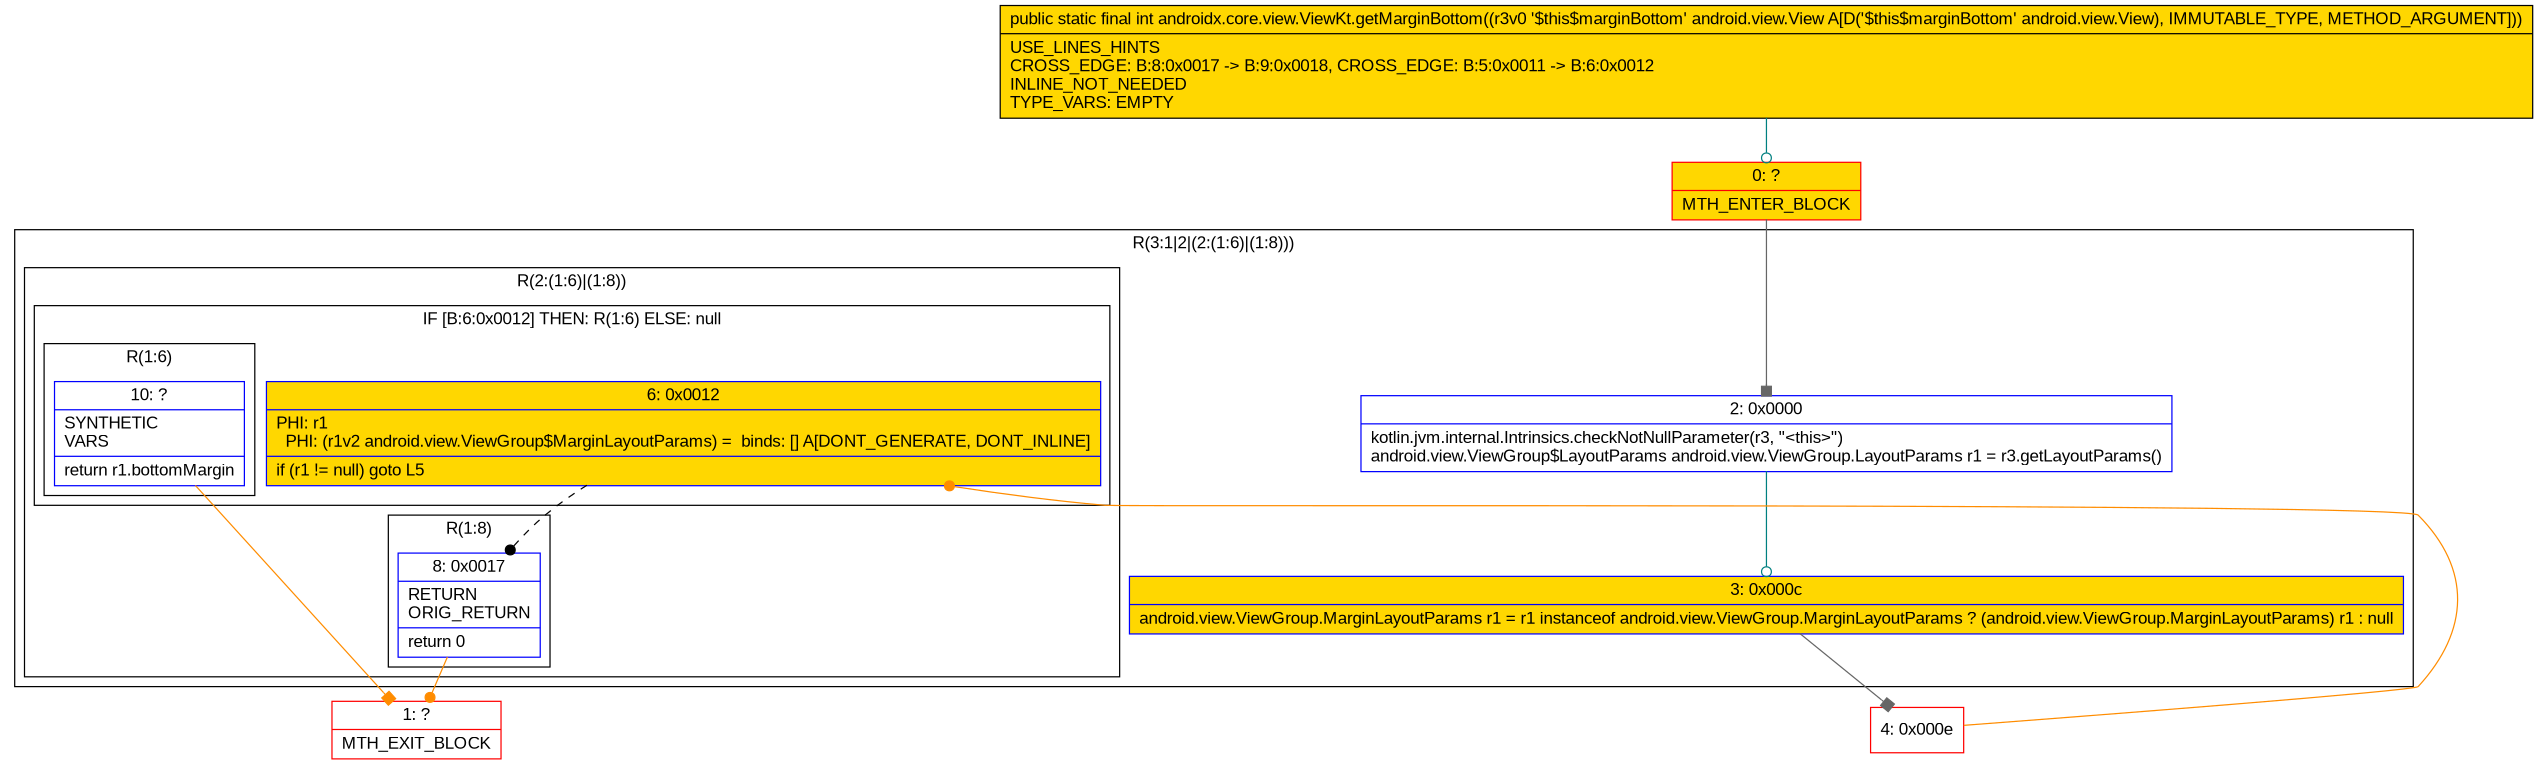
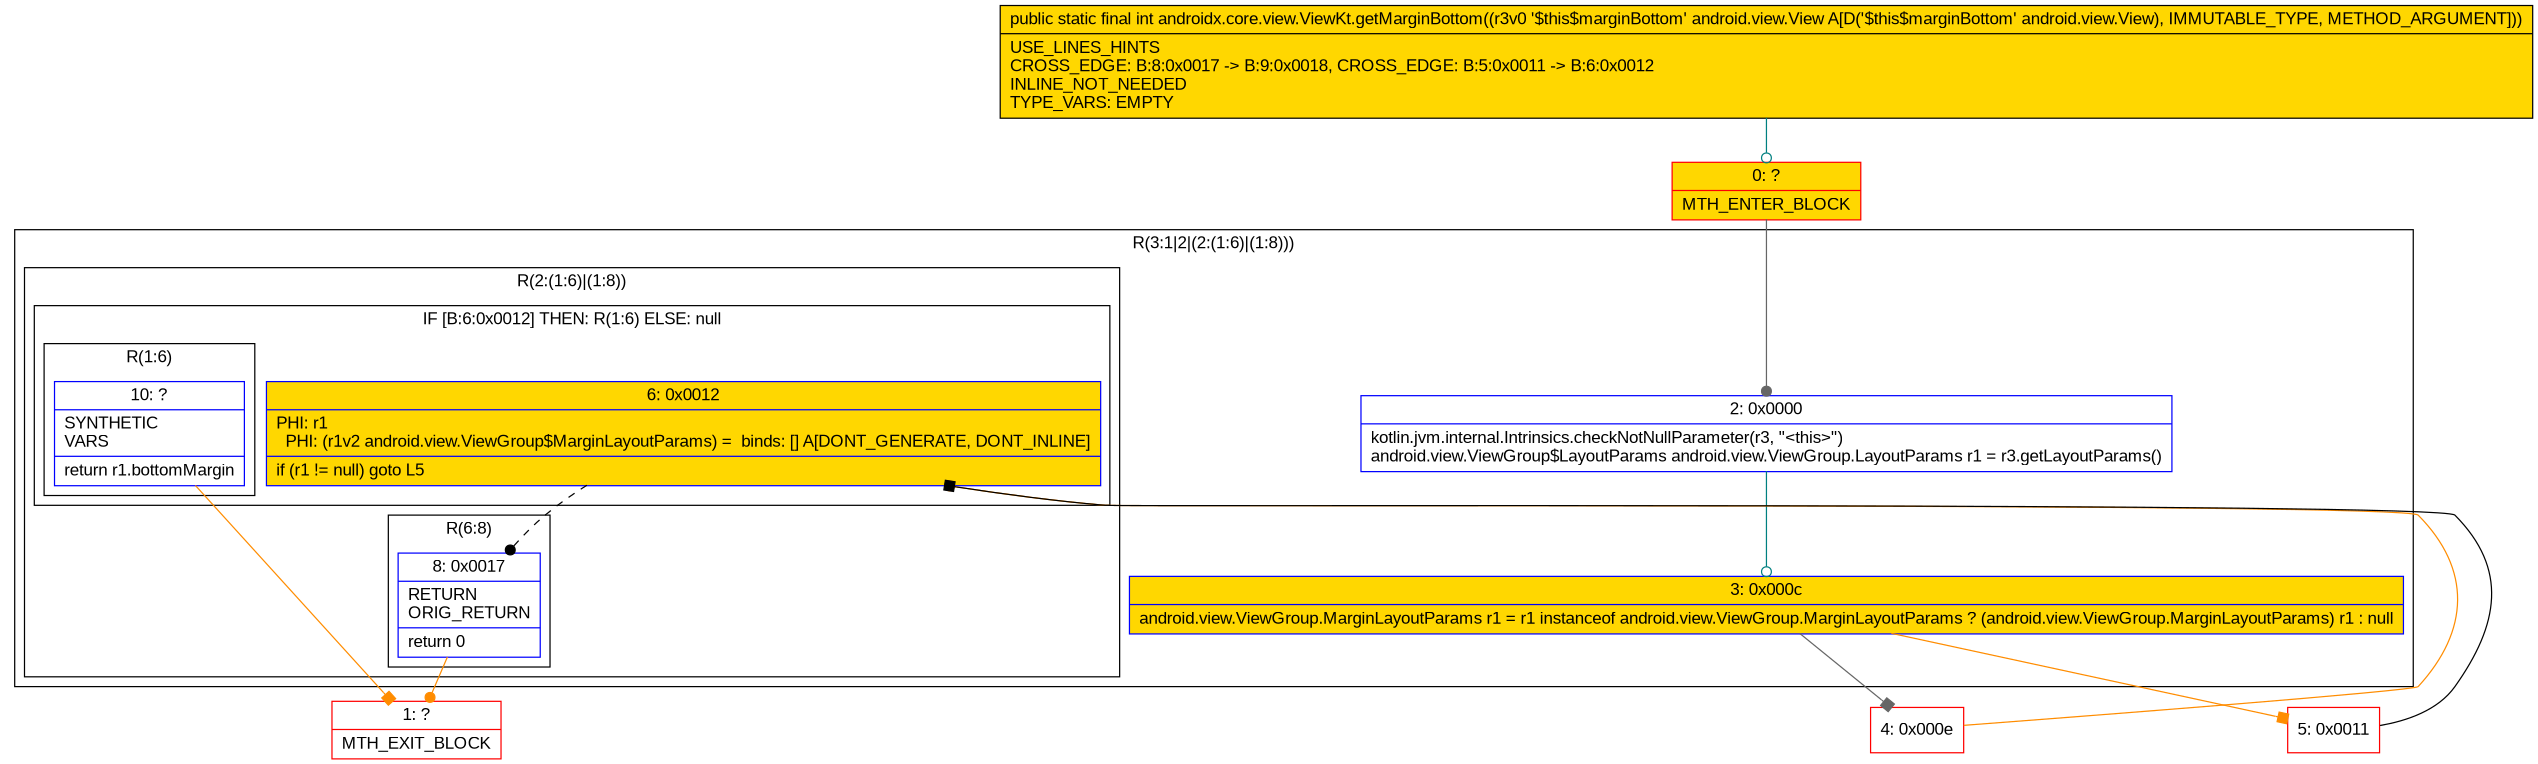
edge "0: ?" -> "2: 0x0000": arrowhead box -> dot
cluster "R(1:8)": label "R(1:8)" -> "R(6:8)"
node "5: 0x0011": added
